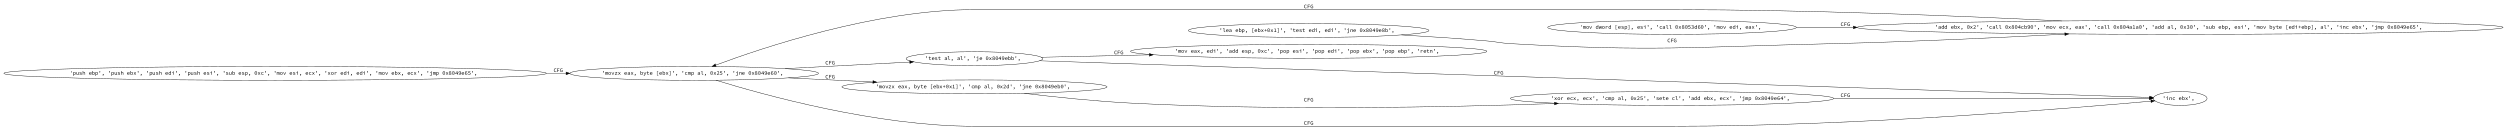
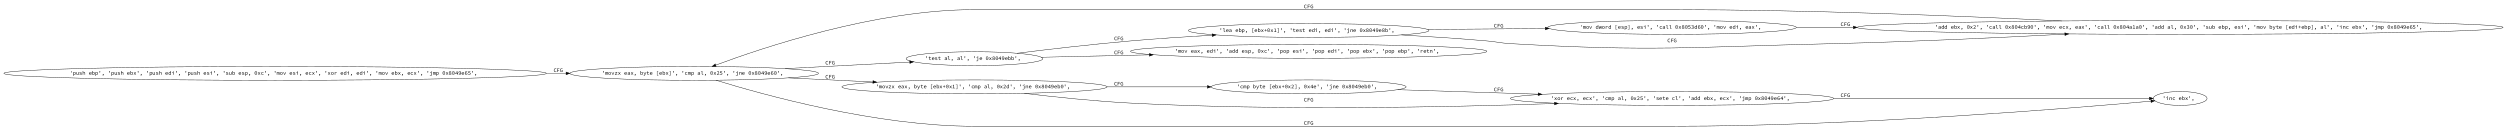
edge "'lea ebp, [ebx+0x1]', 'test edi, edi', 'jne 0x8049e8b'," -> "'mov dword [esp], esi', 'call 0x8053d60', 'mov edi, eax',": added, label "CFG"
edge "'test al, al', 'je 0x8049ebb'," -> "'inc ebx',": now "'test al, al', 'je 0x8049ebb'," -> "'lea ebp, [ebx+0x1]', 'test edi, edi', 'jne 0x8049e8b',"
node "'cmp byte [ebx+0x2], 0x4e', 'jne 0x8049eb0',": added
